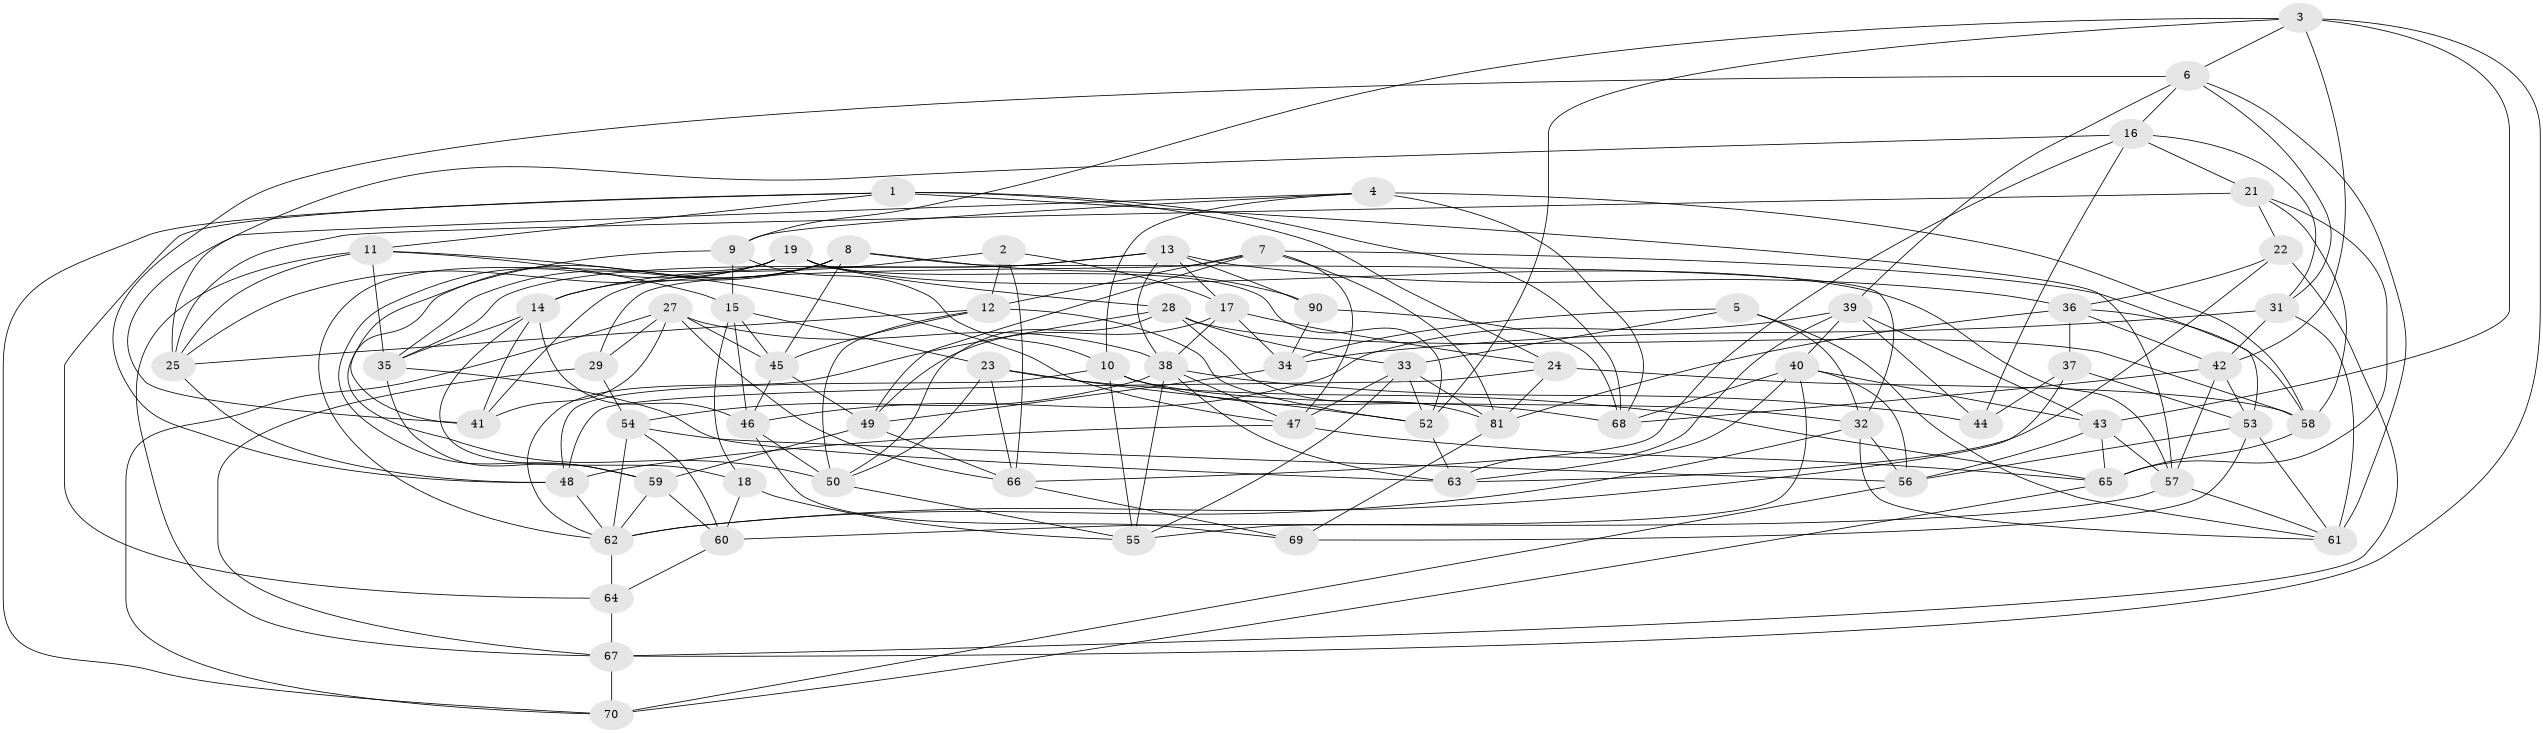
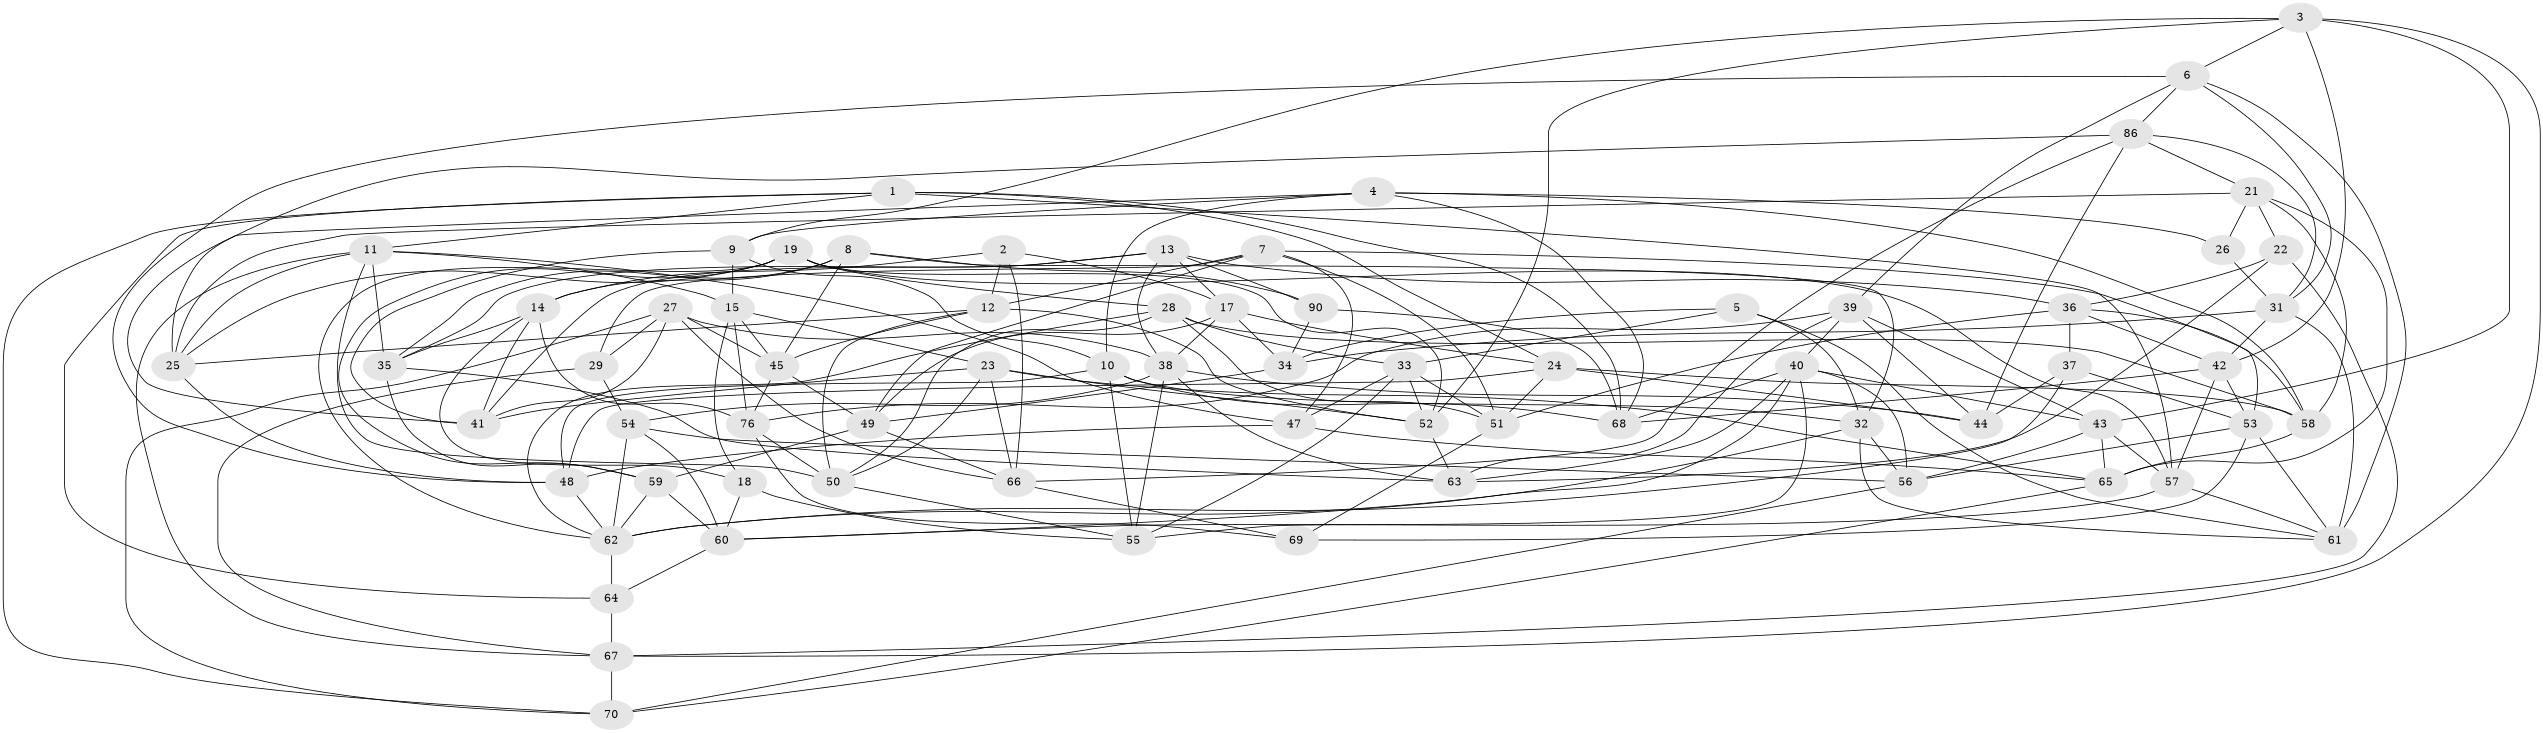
node "16": label "16" -> "86"
node "26": added
edge "8" -- "50": now "11" -- "50"
edge "23" -- "41": added
edge "24" -- "44": added
edge "38" -- "47": removed
node "46": label "46" -> "76"
node "81": label "81" -> "51"
edge "40" -- "60": added
